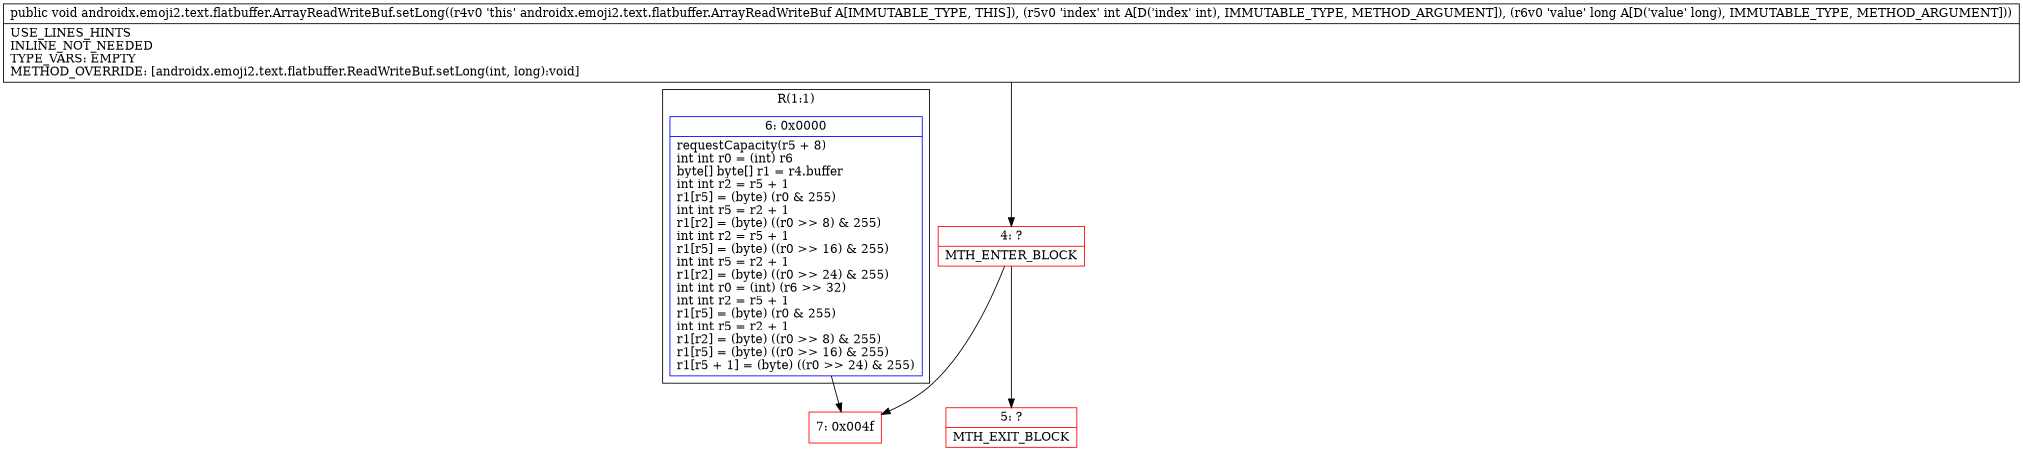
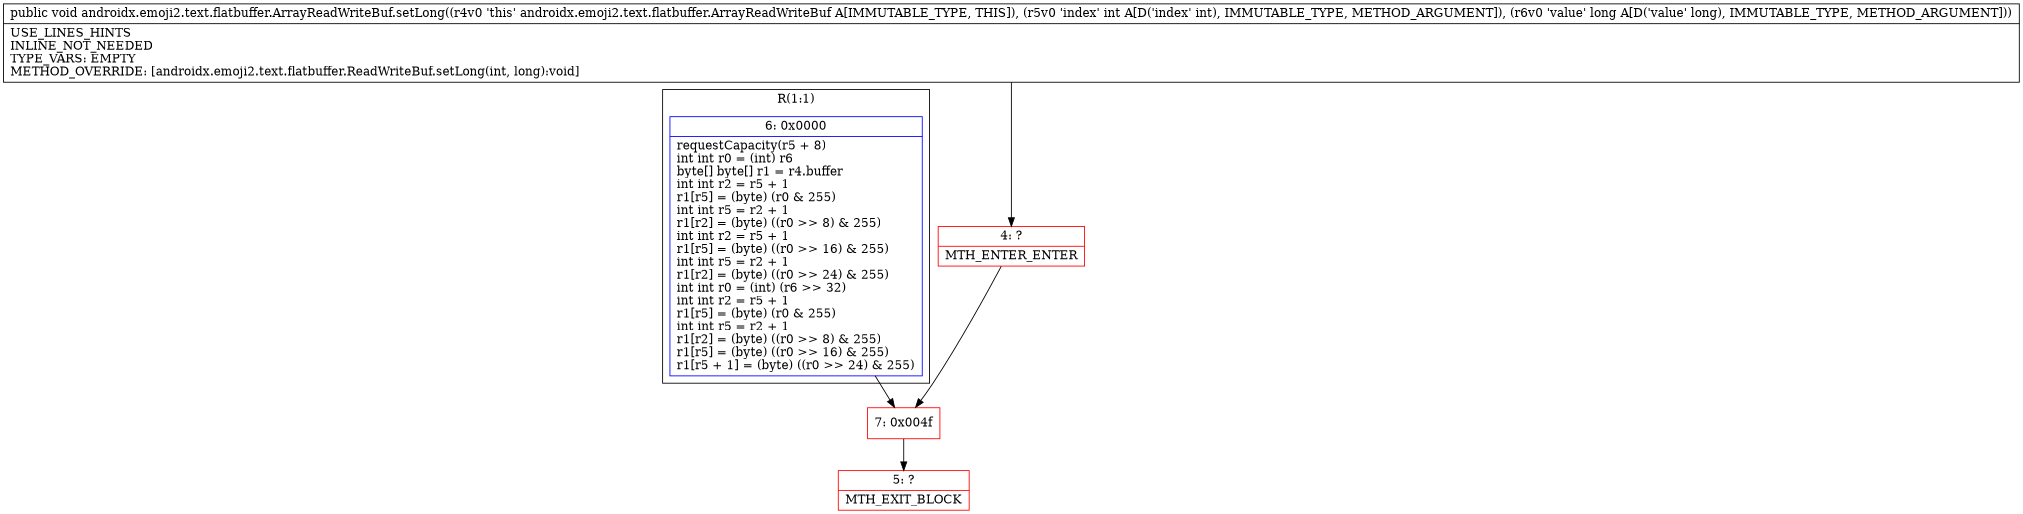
node "4: ?": text "MTH_ENTER_BLOCK" -> "MTH_ENTER_ENTER"
edge "4: ?" -> "5: ?": now "7: 0x004f" -> "5: ?"
